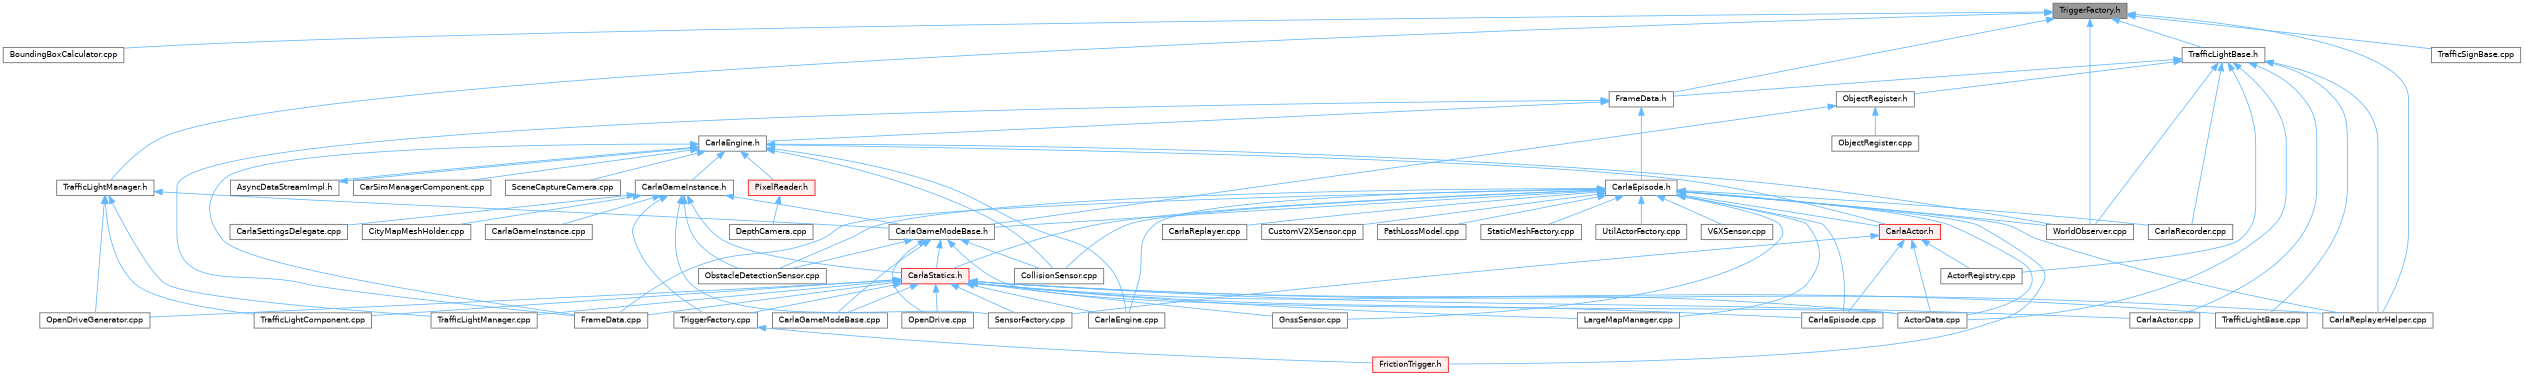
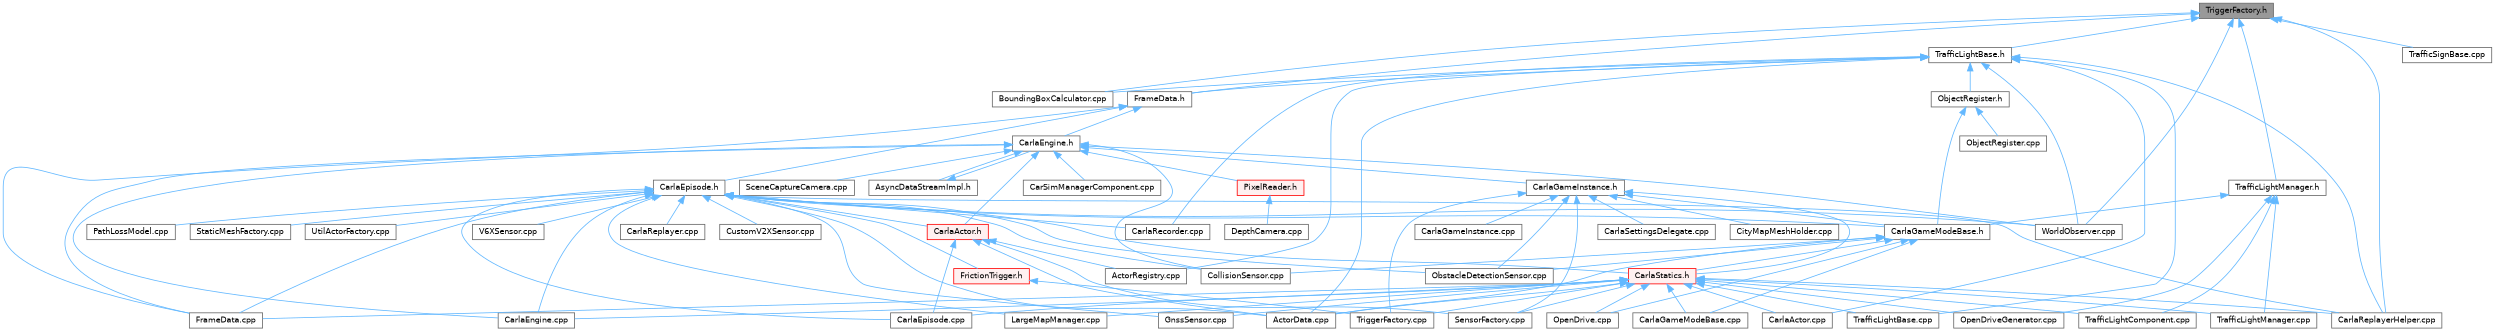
edge "BoundingBoxCalculator.cpp" -> "TrafficLightBase.h": added
edge "FrictionTrigger.h" -> "TriggerFactory.cpp": reversed
